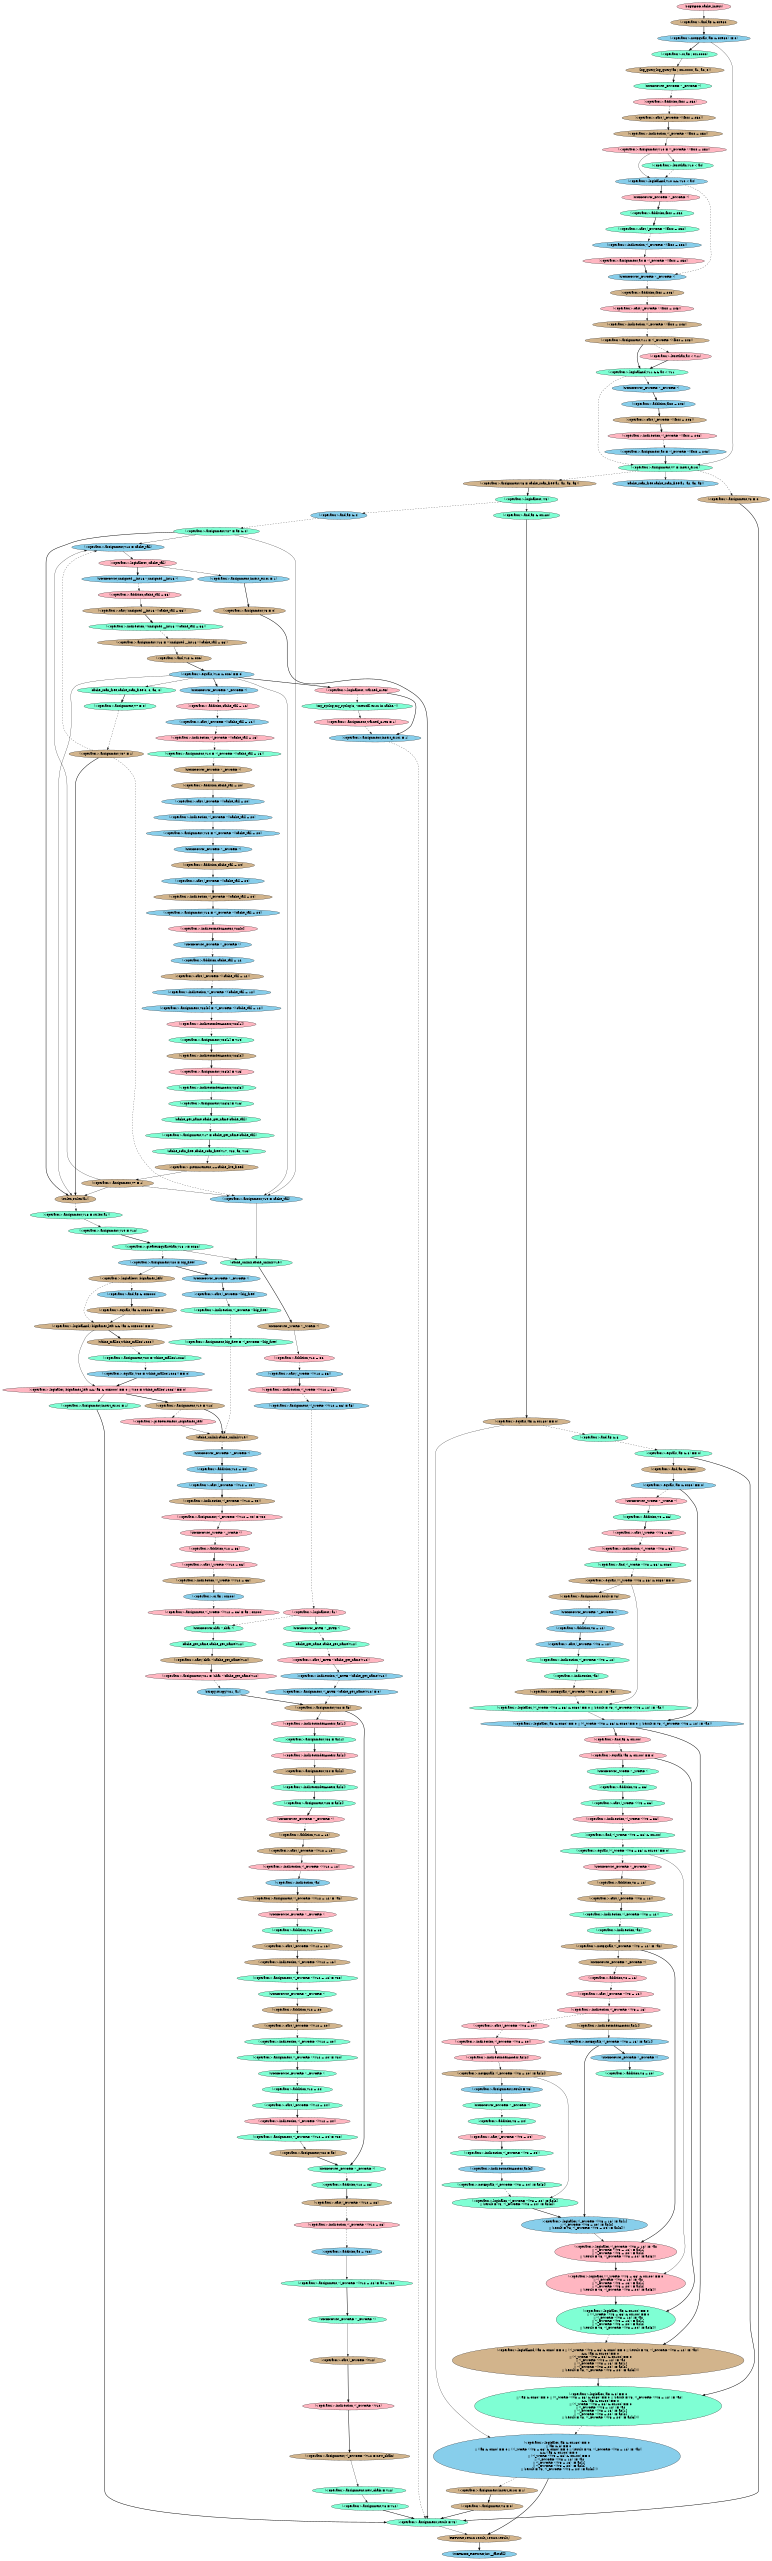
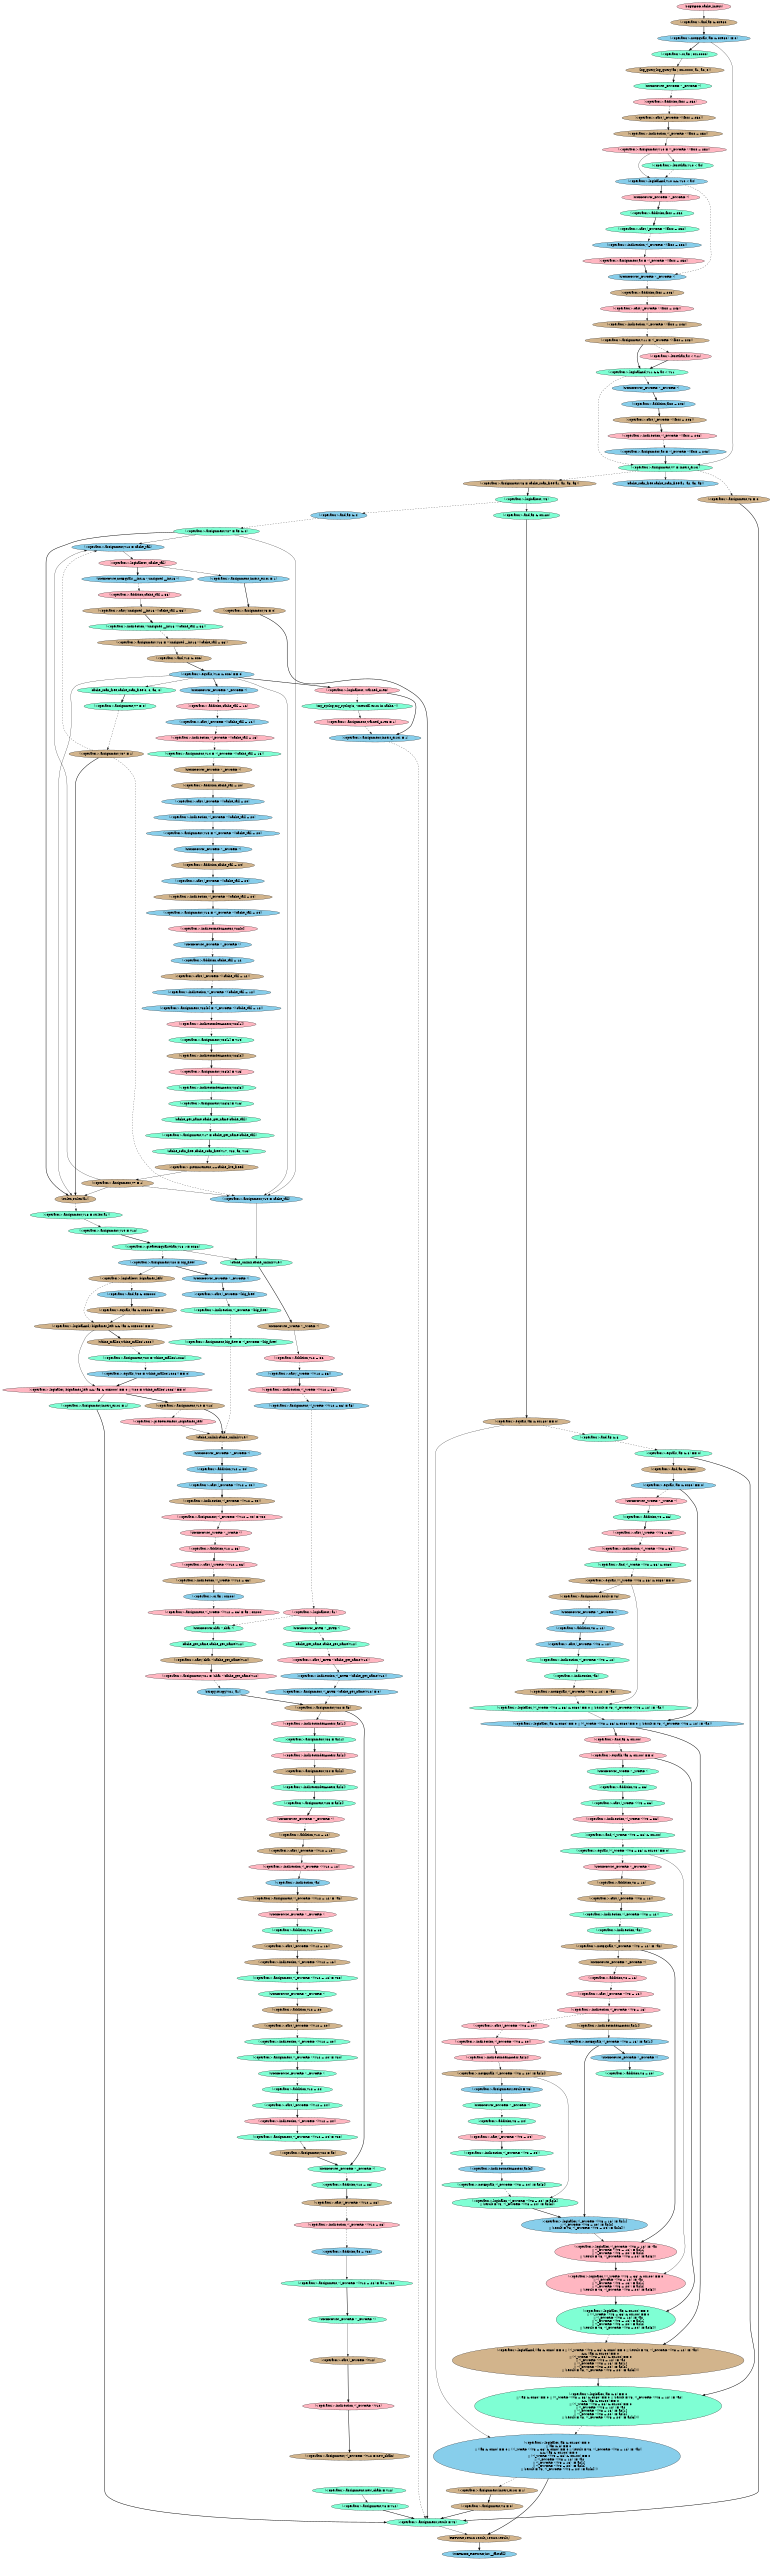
node "(UNKNOWN,unsigned __int16 *,unsigned __int16 *)": label "(UNKNOWN,unsigned __int16 *,unsigned __int16 *)" -> "(UNKNOWN,notEquals __int16 *,unsigned __int16 *)"
edge "(<operator>.assignment,*(_DWORD *)v12 = new_chain)" -> "(<operator>.assignment,new_chain = v12)": removed
